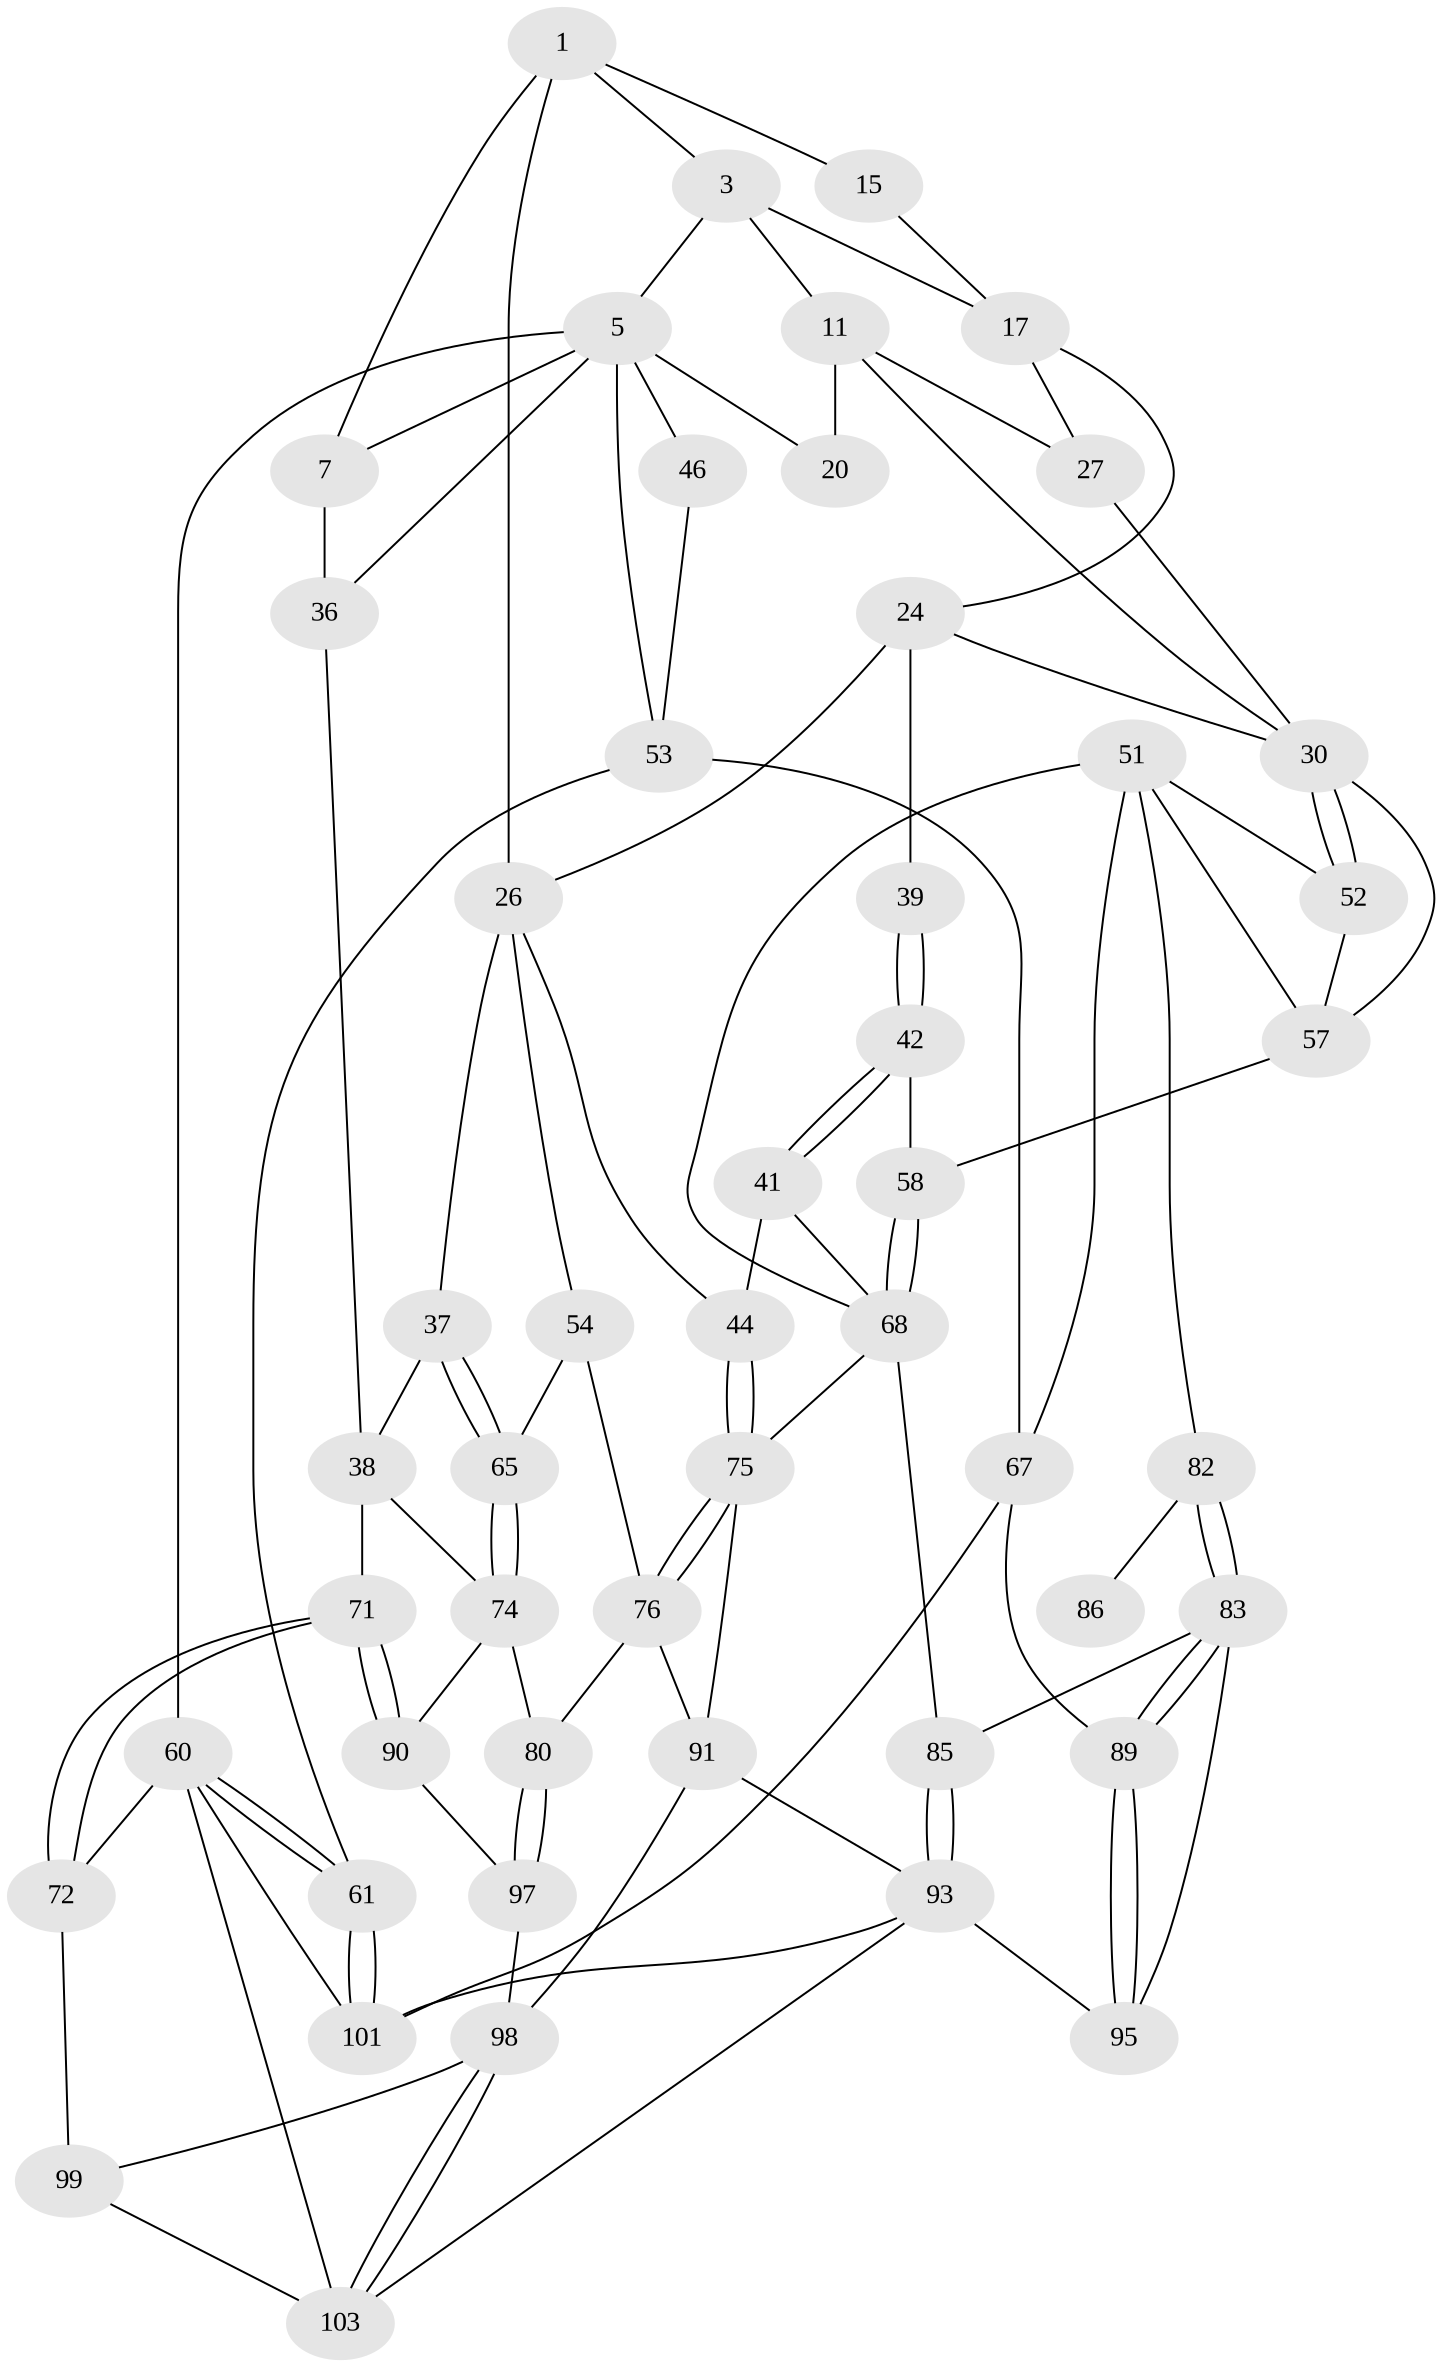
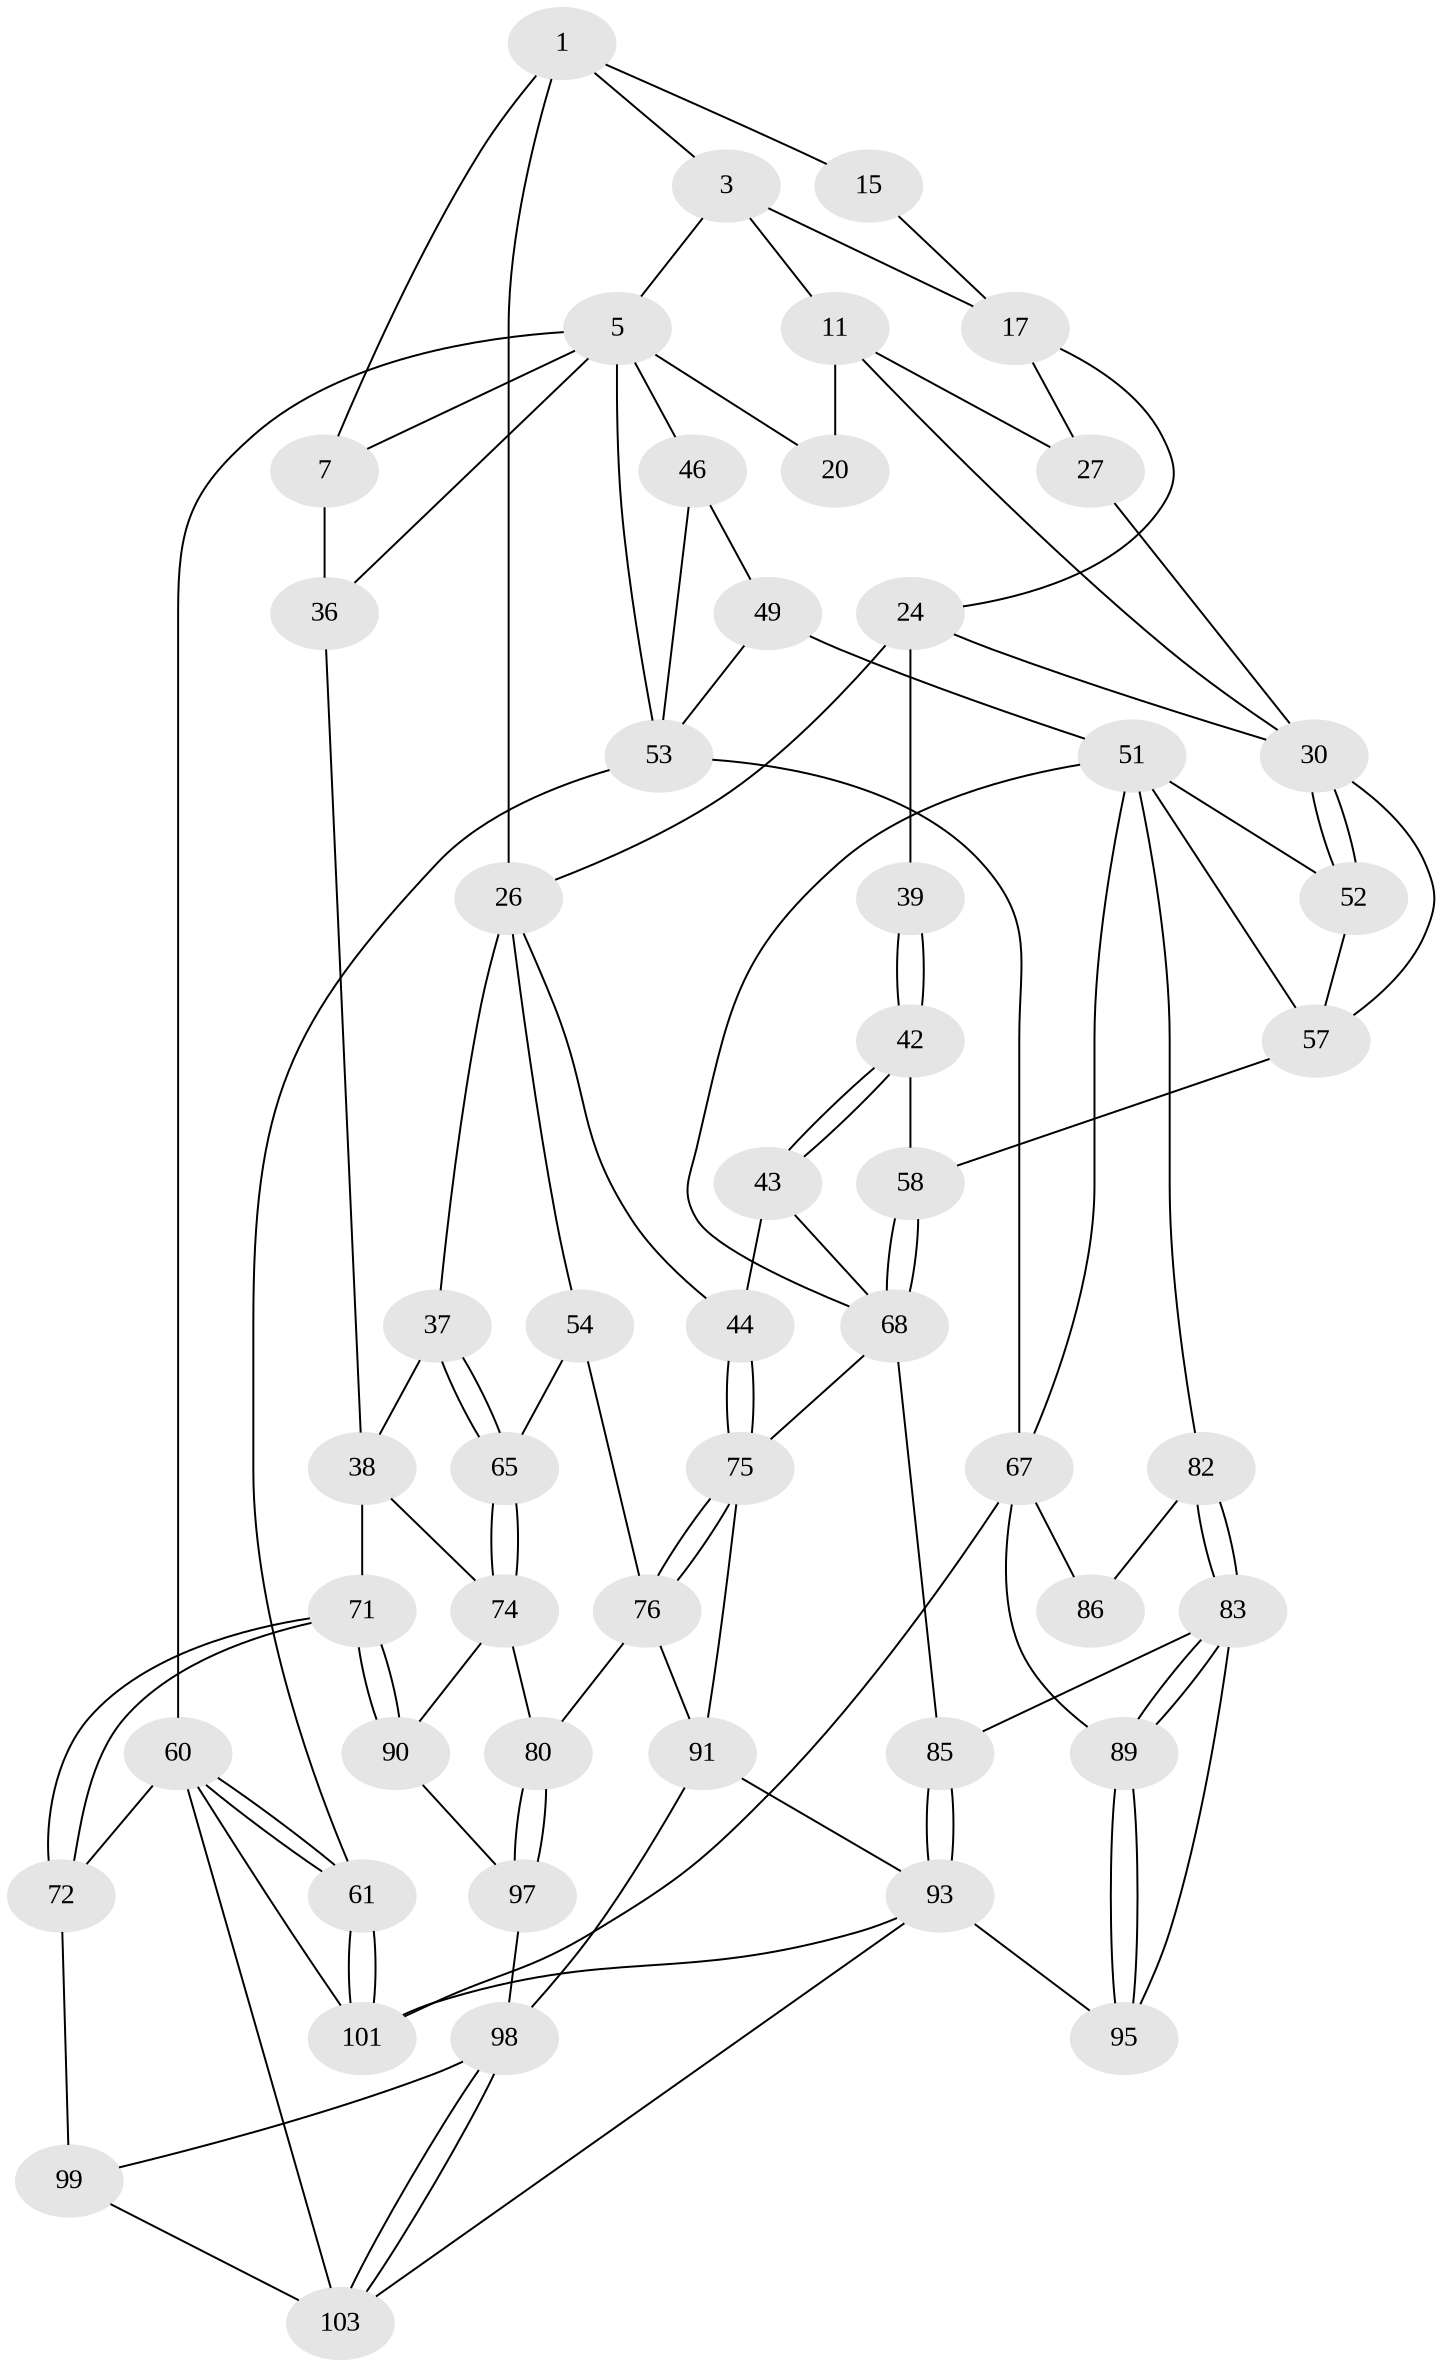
node "49": added
node "41": label "41" -> "43"
edge "67" -- "86": added
